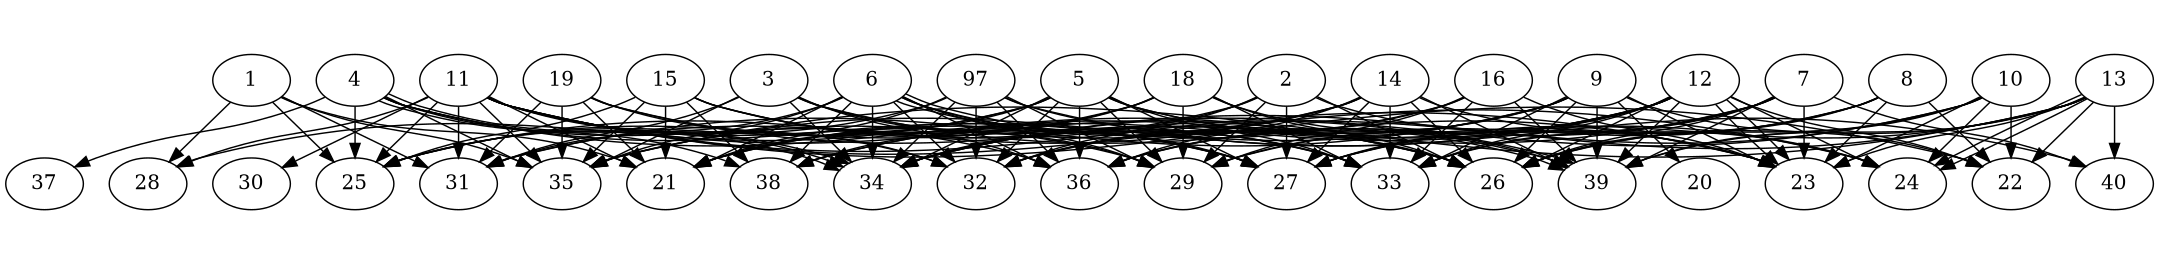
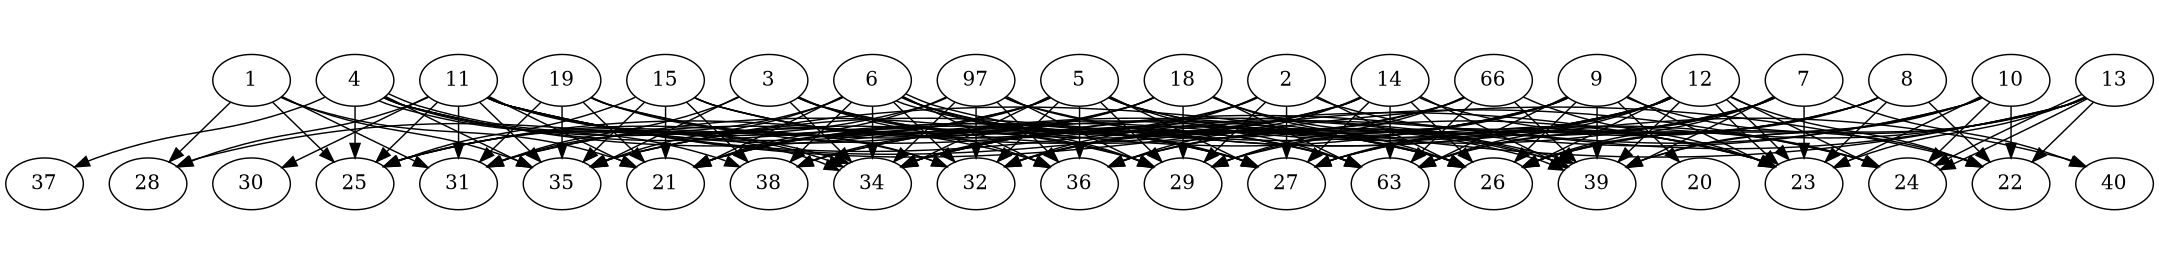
node "16": label "16" -> "66"
edge "13" -> "40": removed
edge "12" -> "29": now "9" -> "29"
node "33": label "33" -> "63"
